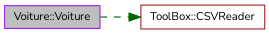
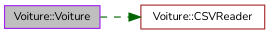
node "ToolBox::CSVReader": label "ToolBox::CSVReader" -> "Voiture::CSVReader"
